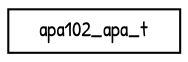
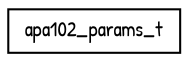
node "apa102_apa_t": label "apa102_apa_t" -> "apa102_params_t"
